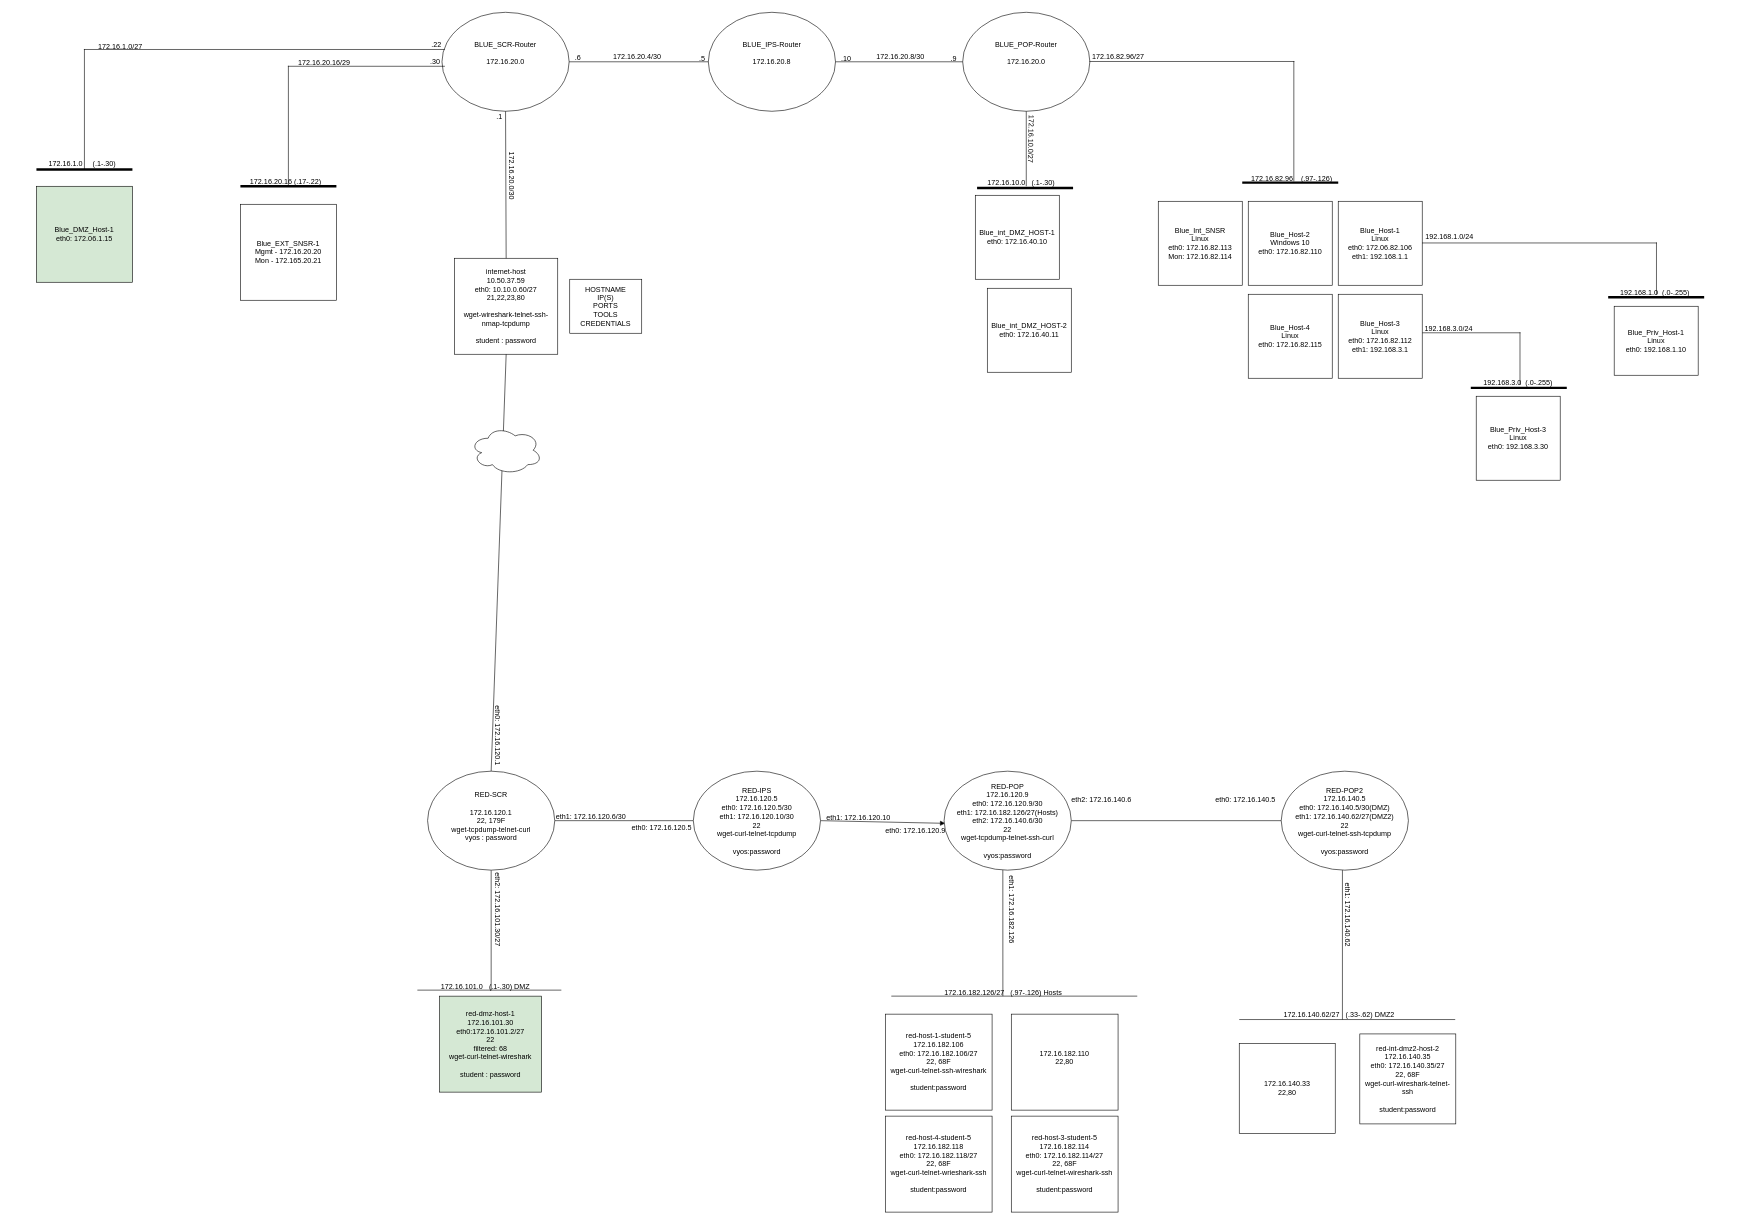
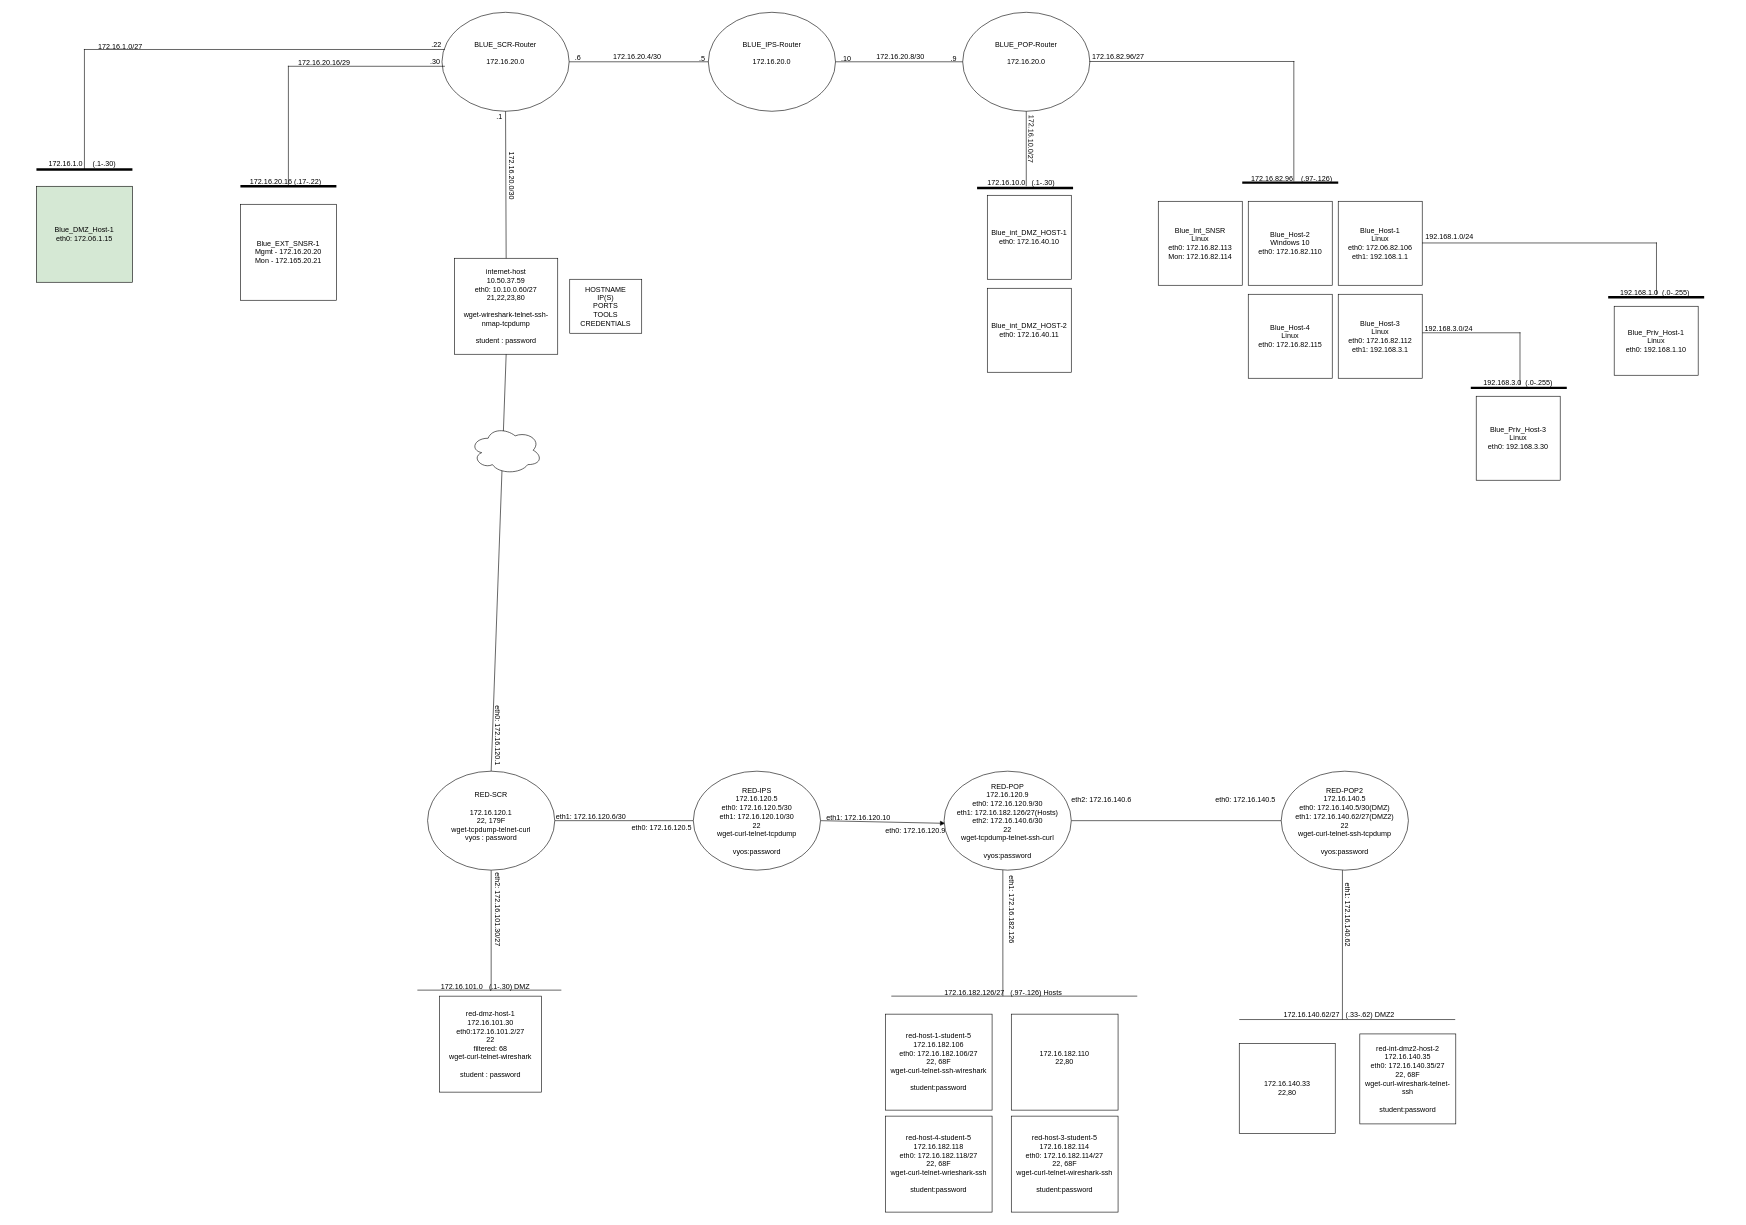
node "BLUE_IPS-Router 172.16.20.8": label "BLUE_IPS-Router 172.16.20.8" -> "BLUE_IPS-Router 172.16.20.0"
node "Blue_int_DMZ_HOST-1 eth0: 172.16.40.10": moved (1017, 237) -> (1029, 237)
node "red-dmz-host-1 172.16.101.30 eth0:172.16.101.2/27 22 filtered: 68 wget-curl-telnet-wireshark student : password": fillcolor #d5e8d4 -> #ffffff
